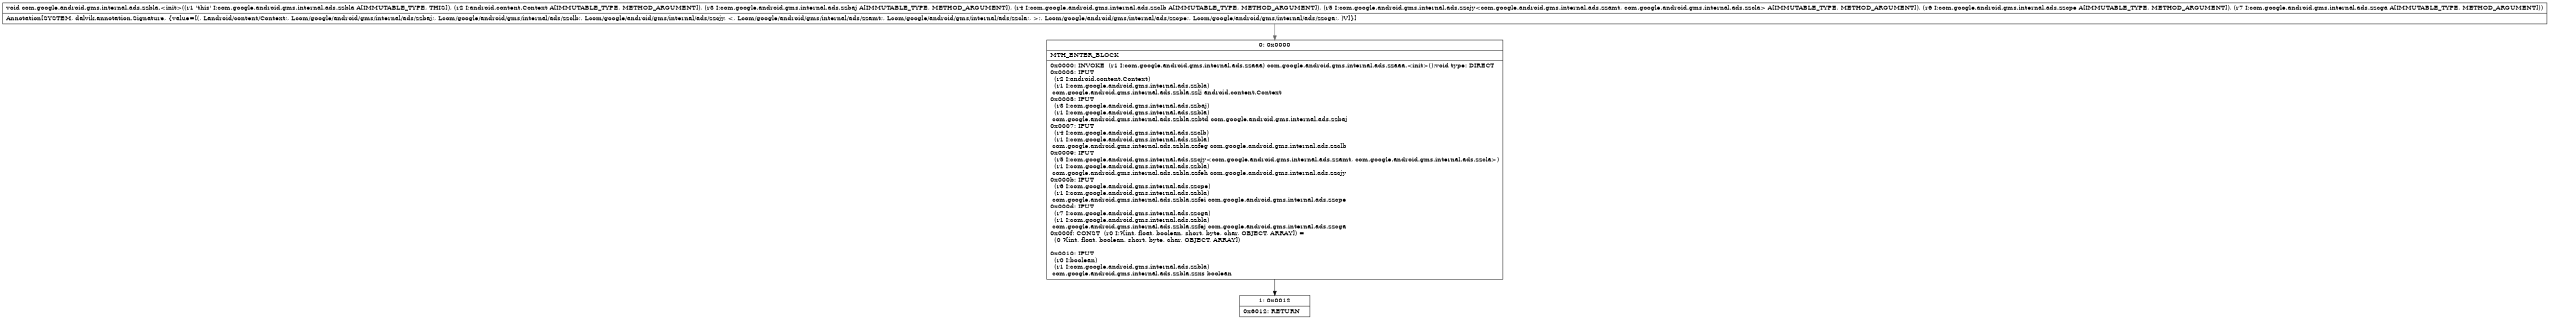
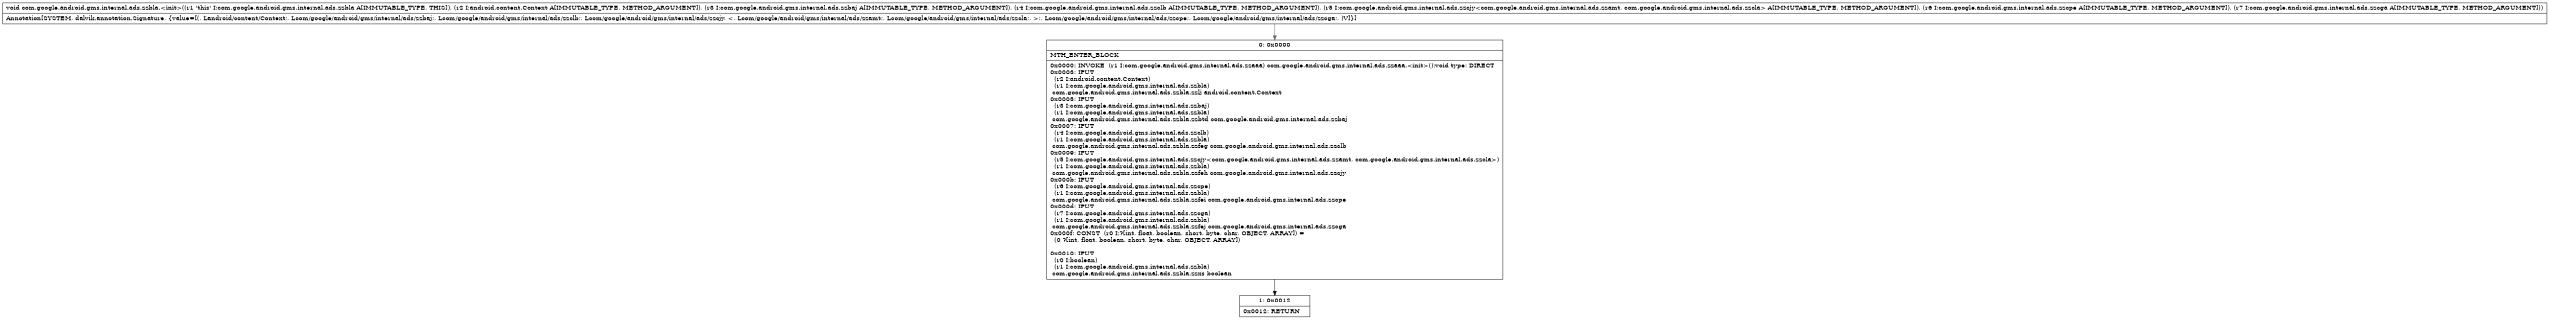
node "1: 0x0012": text "0x6012: RETURN" -> "0x0012: RETURN"
